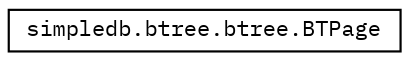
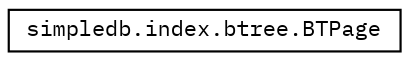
node "simpledb.btree.btree.BTPage": label "simpledb.btree.btree.BTPage" -> "simpledb.index.btree.BTPage"
